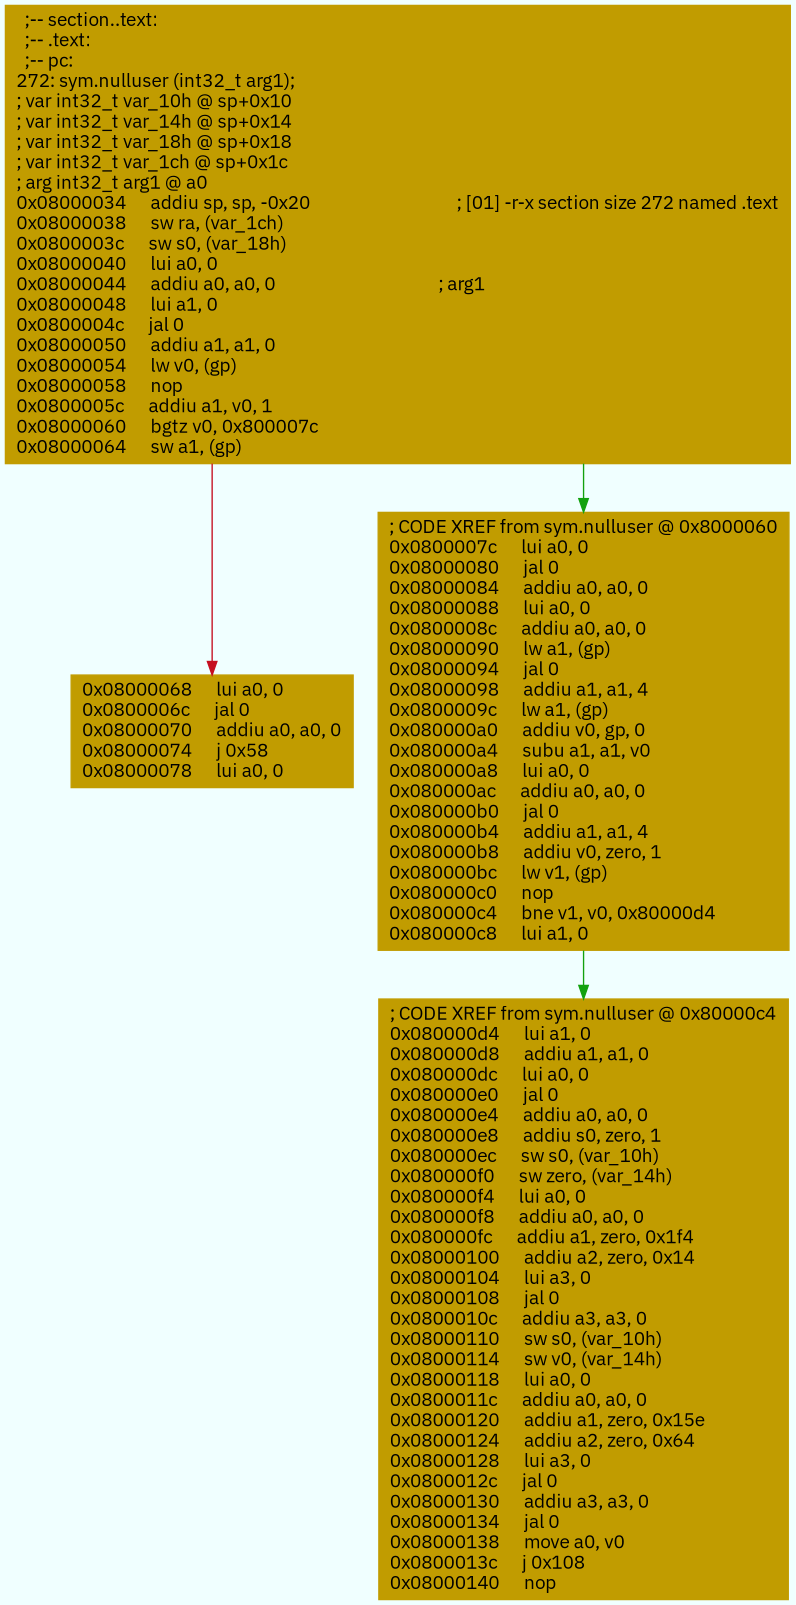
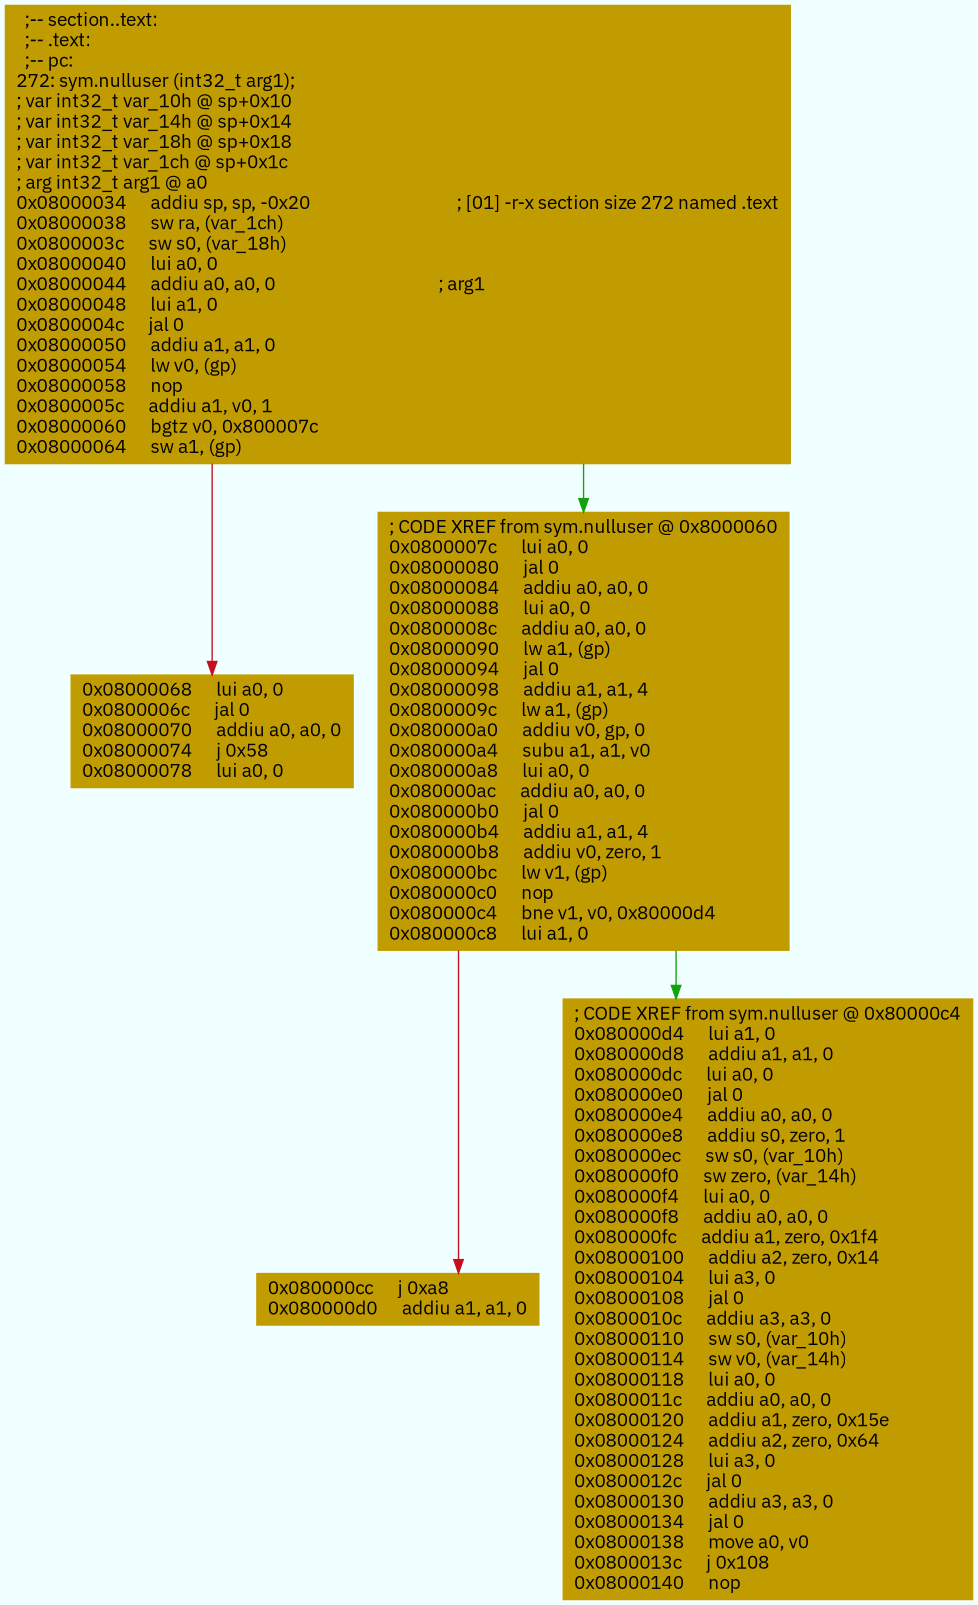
node "0x080000cc      j 0xa8 0x080000d0      addiu a1, a1, 0": added
